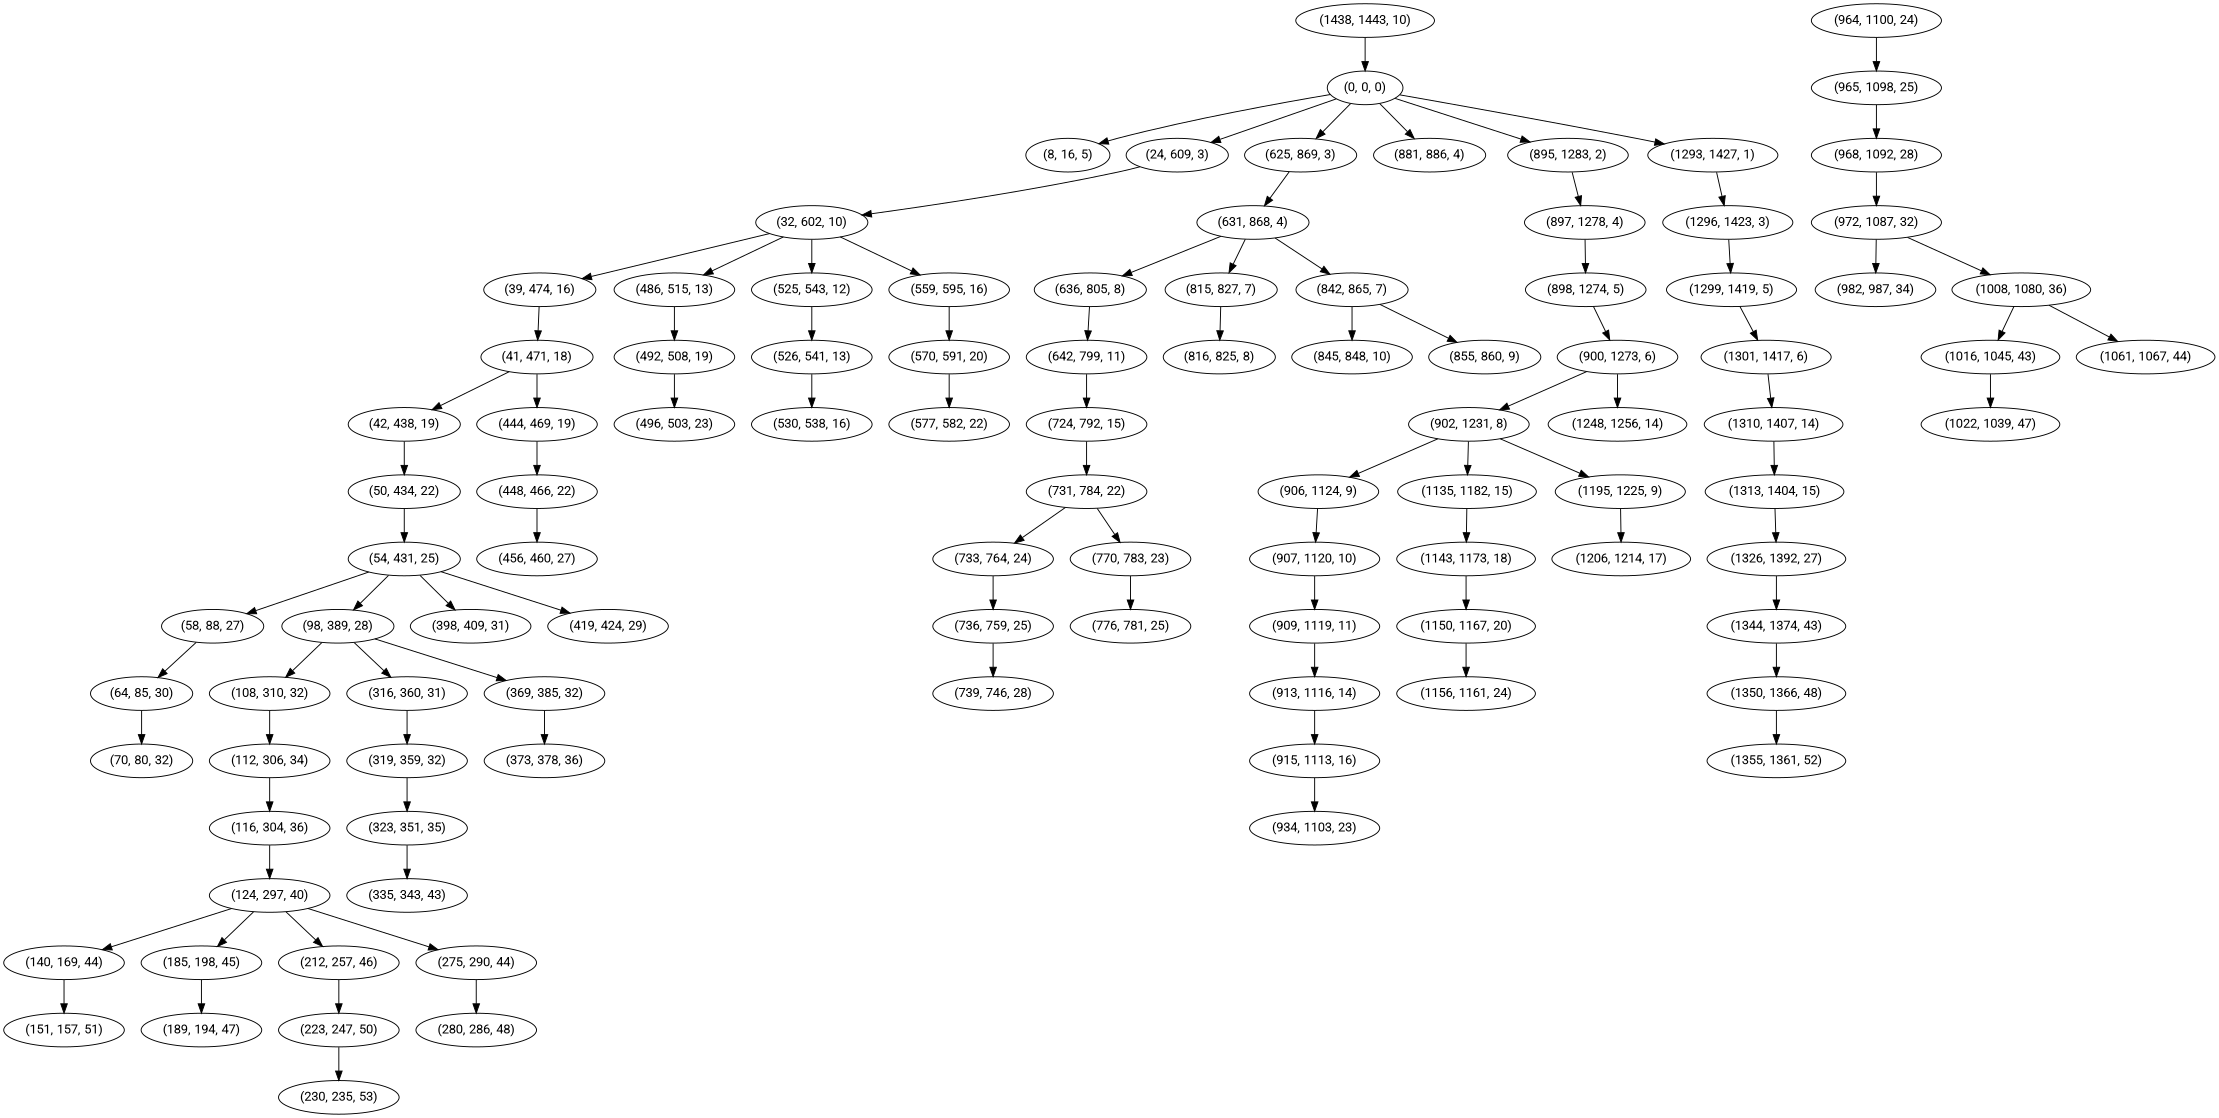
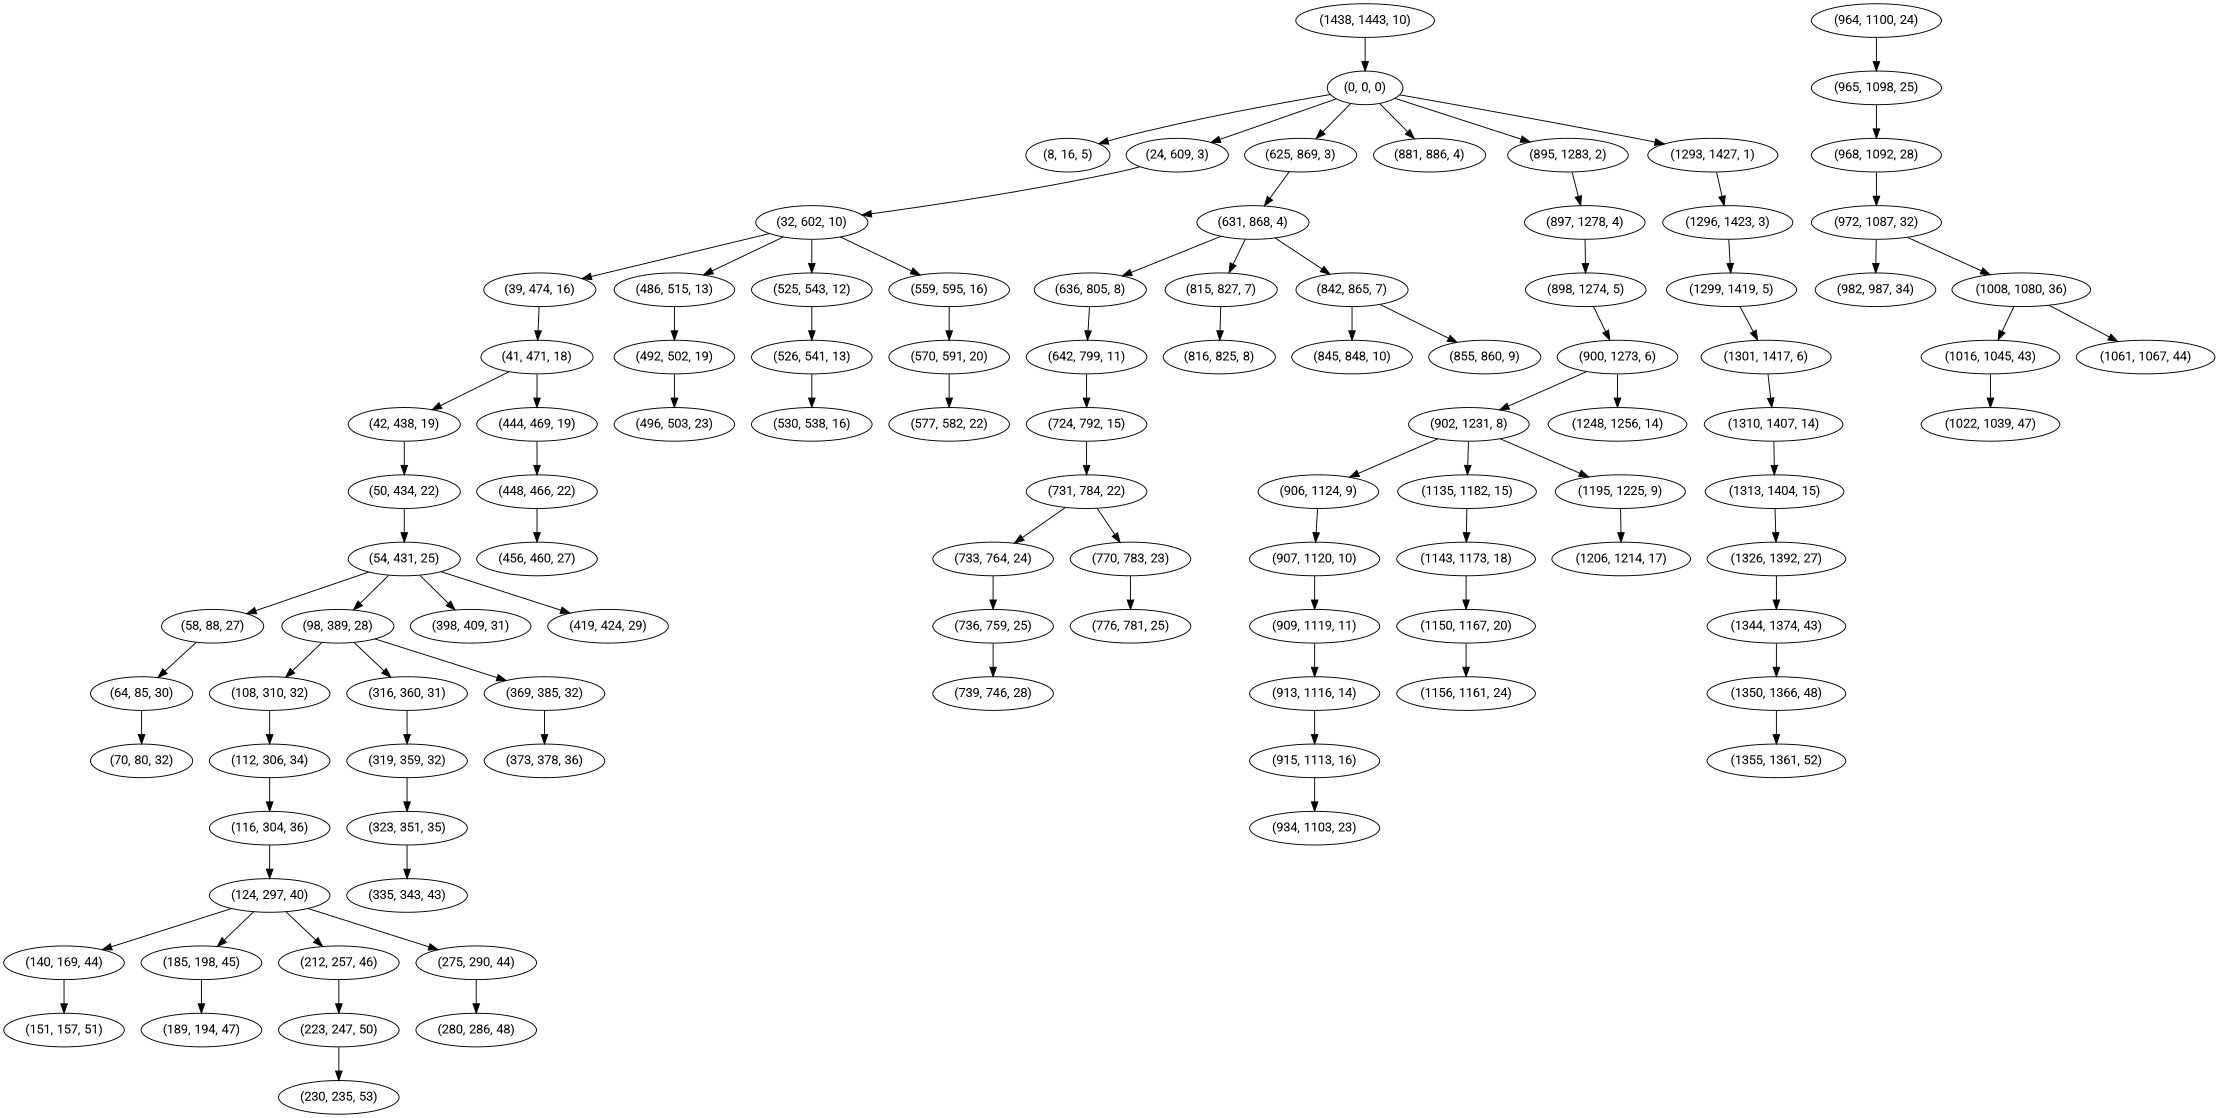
node "(492, 508, 19)": label "(492, 508, 19)" -> "(492, 502, 19)"
